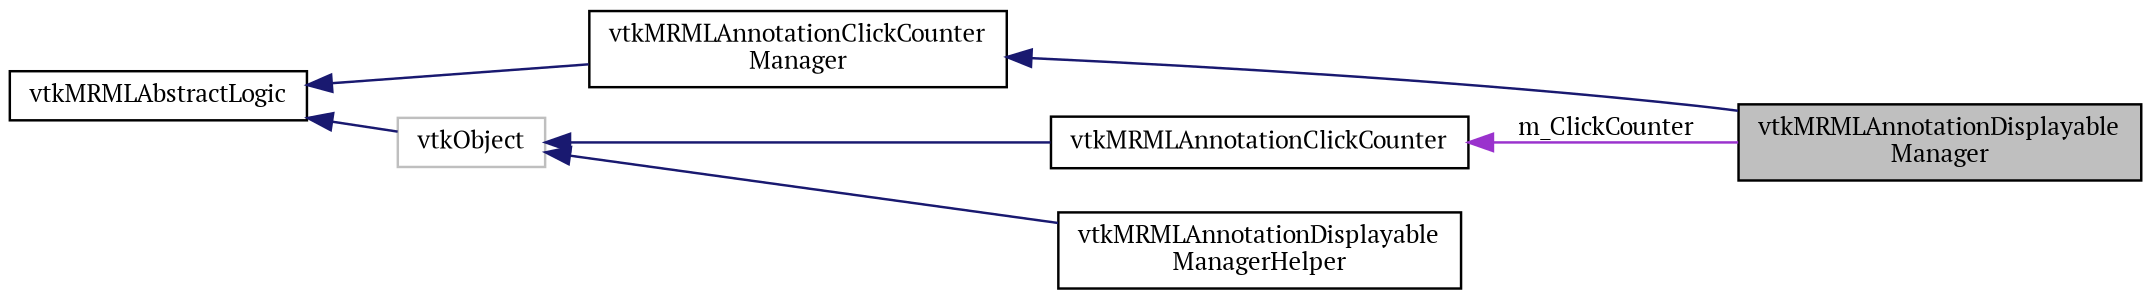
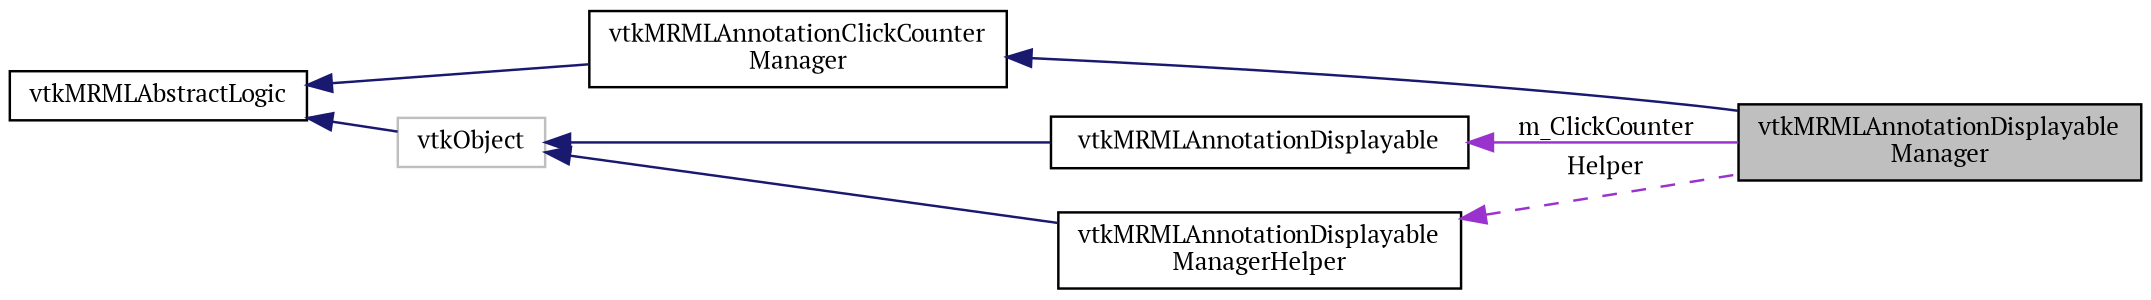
node "vtkMRMLAnnotationClickCounter": label "vtkMRMLAnnotationClickCounter" -> "vtkMRMLAnnotationDisplayable"
edge "vtkMRMLAnnotationDisplayable Manager" -> "vtkMRMLAnnotationDisplayable ManagerHelper": added, label "Helper"
